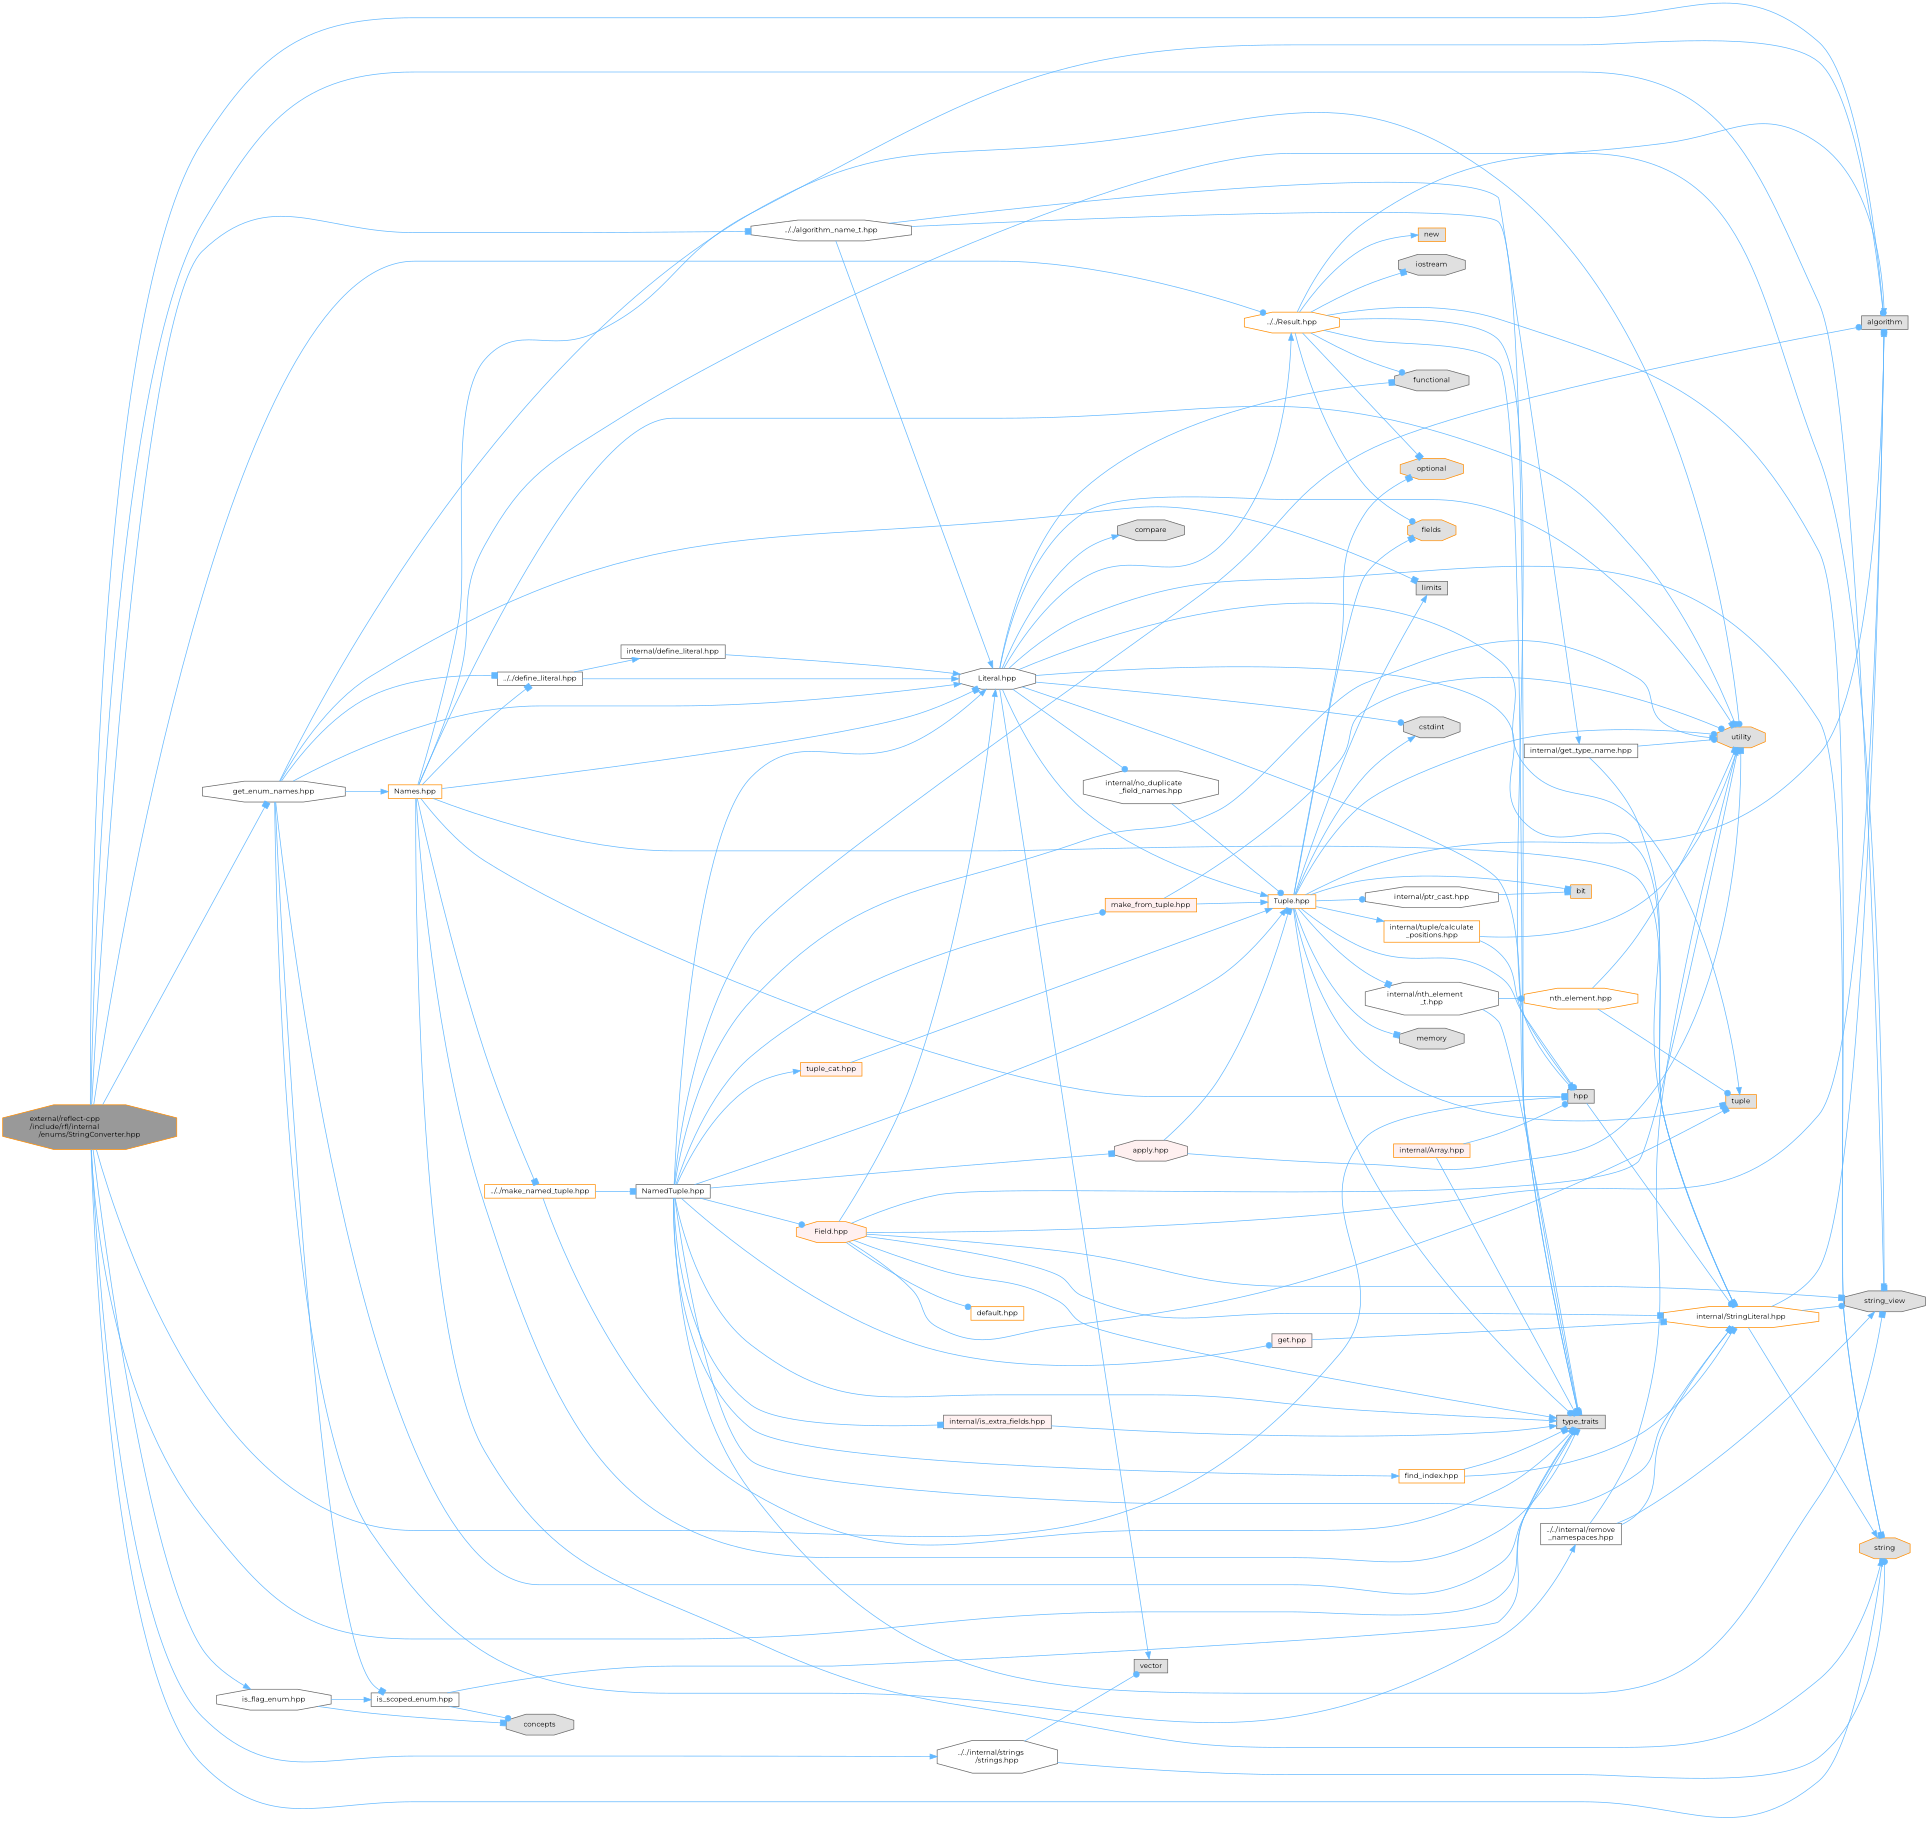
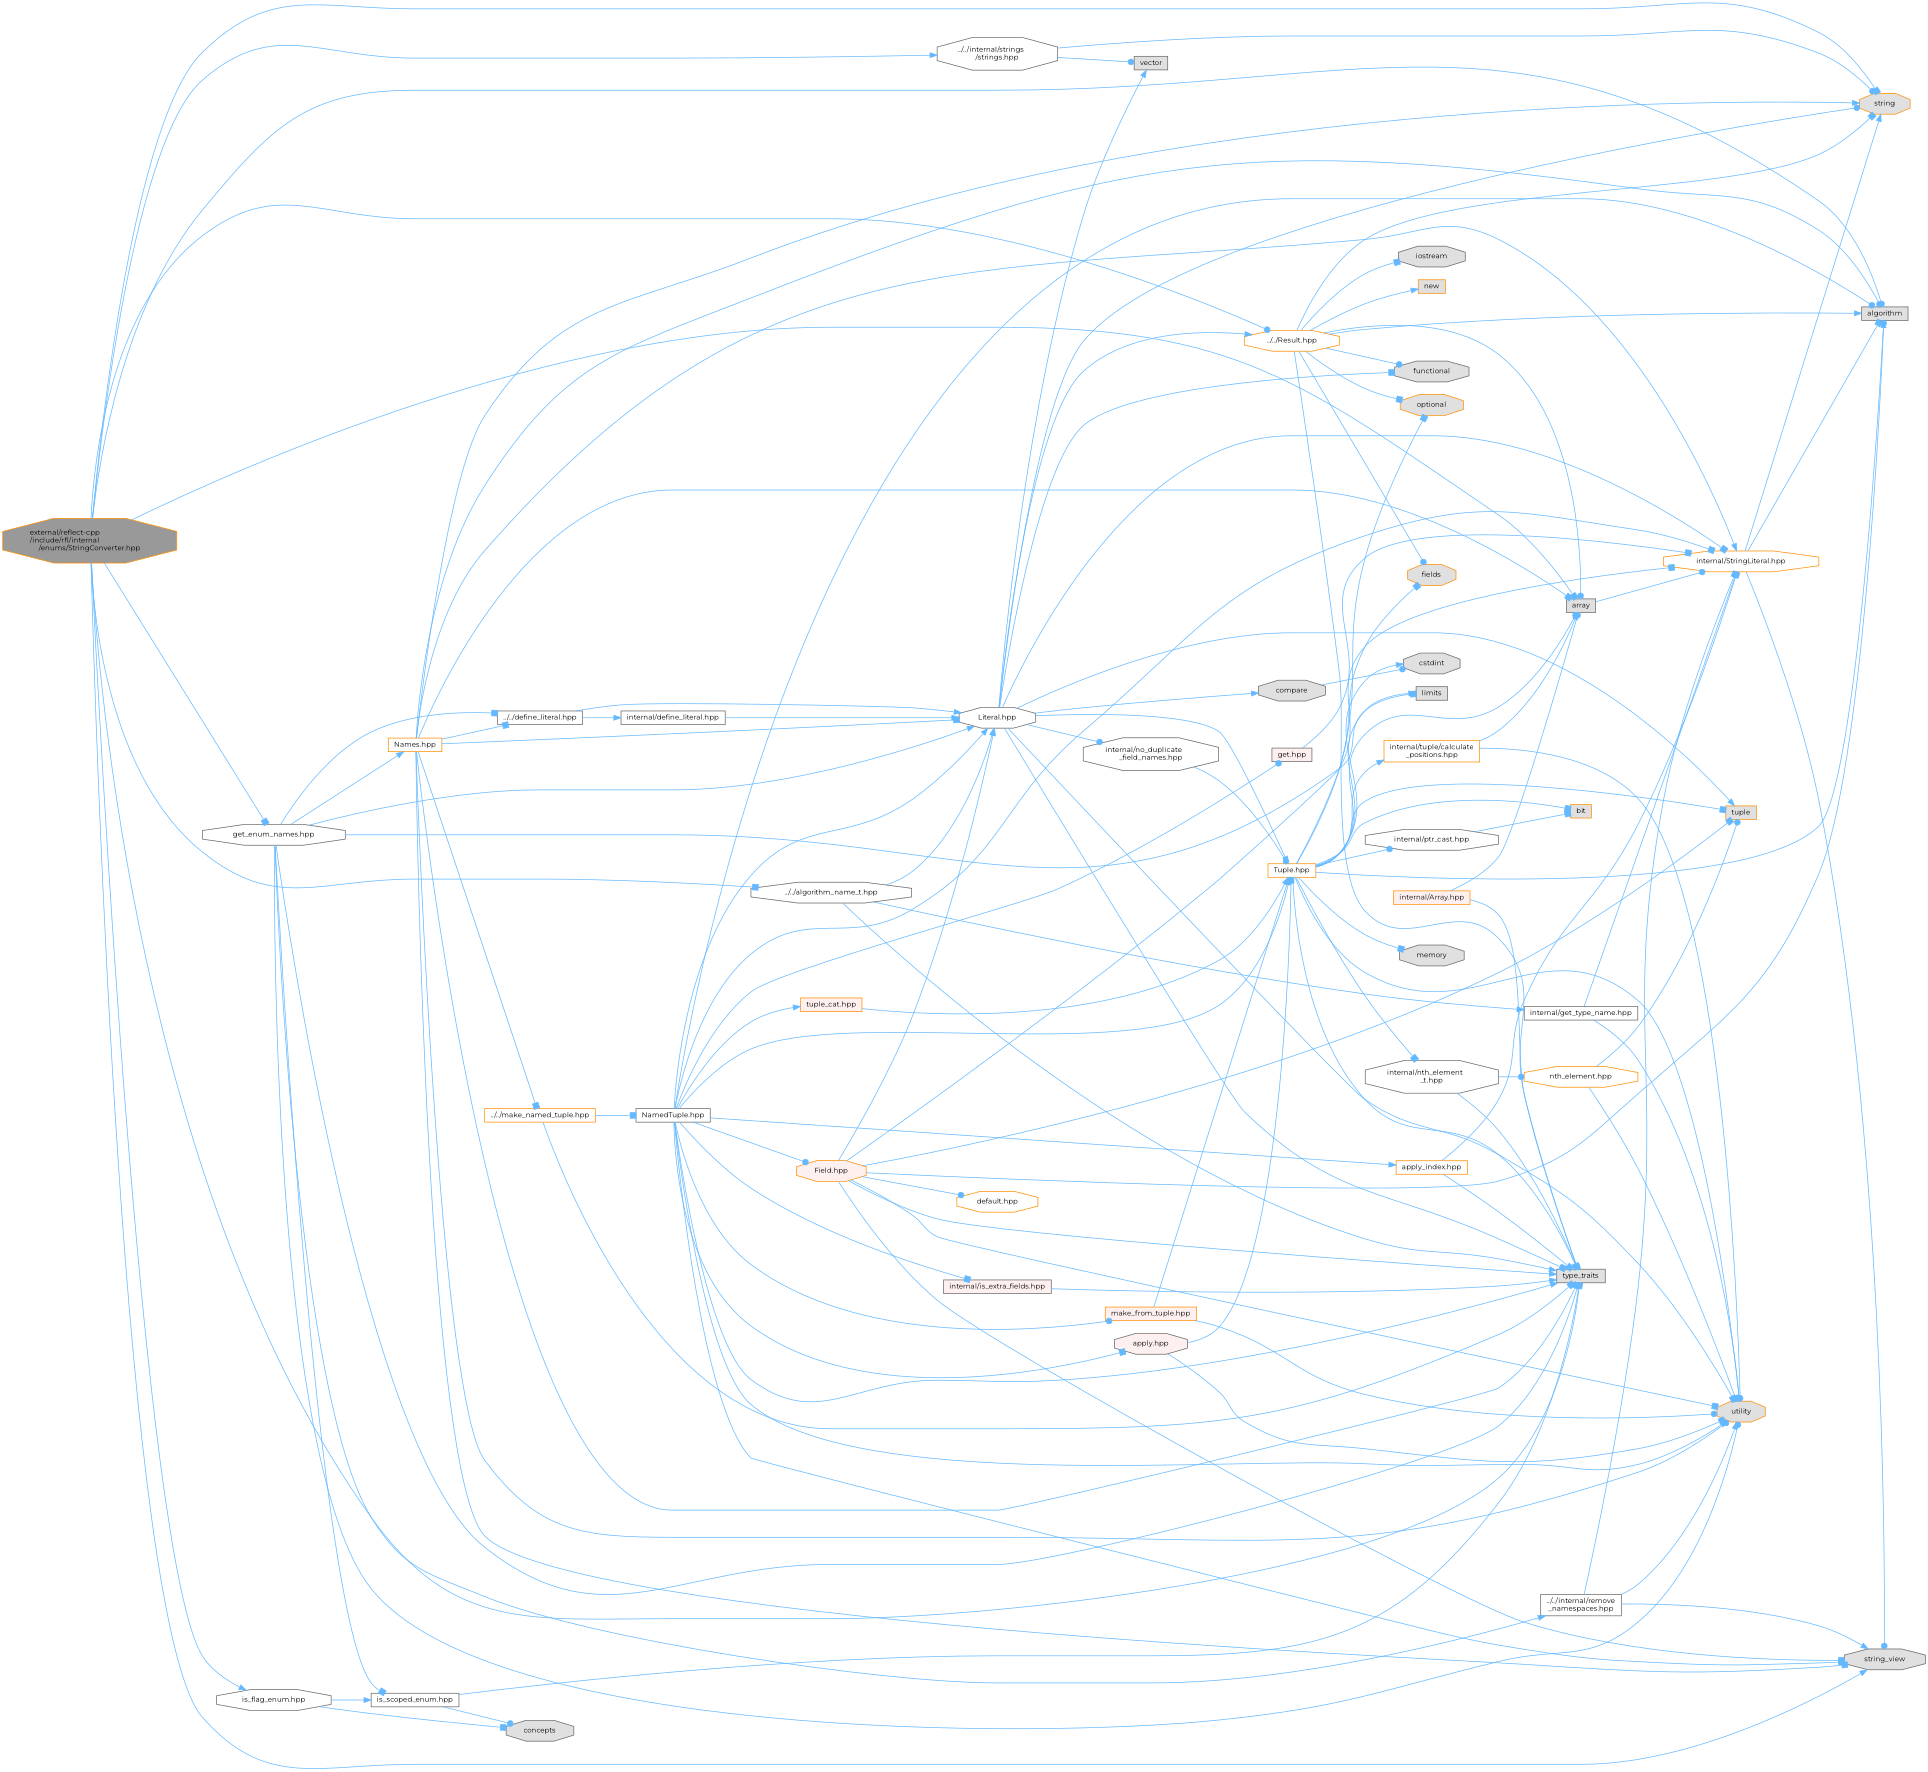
edge "Literal.hpp" -> "cstdint": now "compare" -> "cstdint"
node "hpp": label "hpp" -> "array"
node "default.hpp": shape box -> octagon
node "find_index.hpp": label "find_index.hpp" -> "apply_index.hpp"
